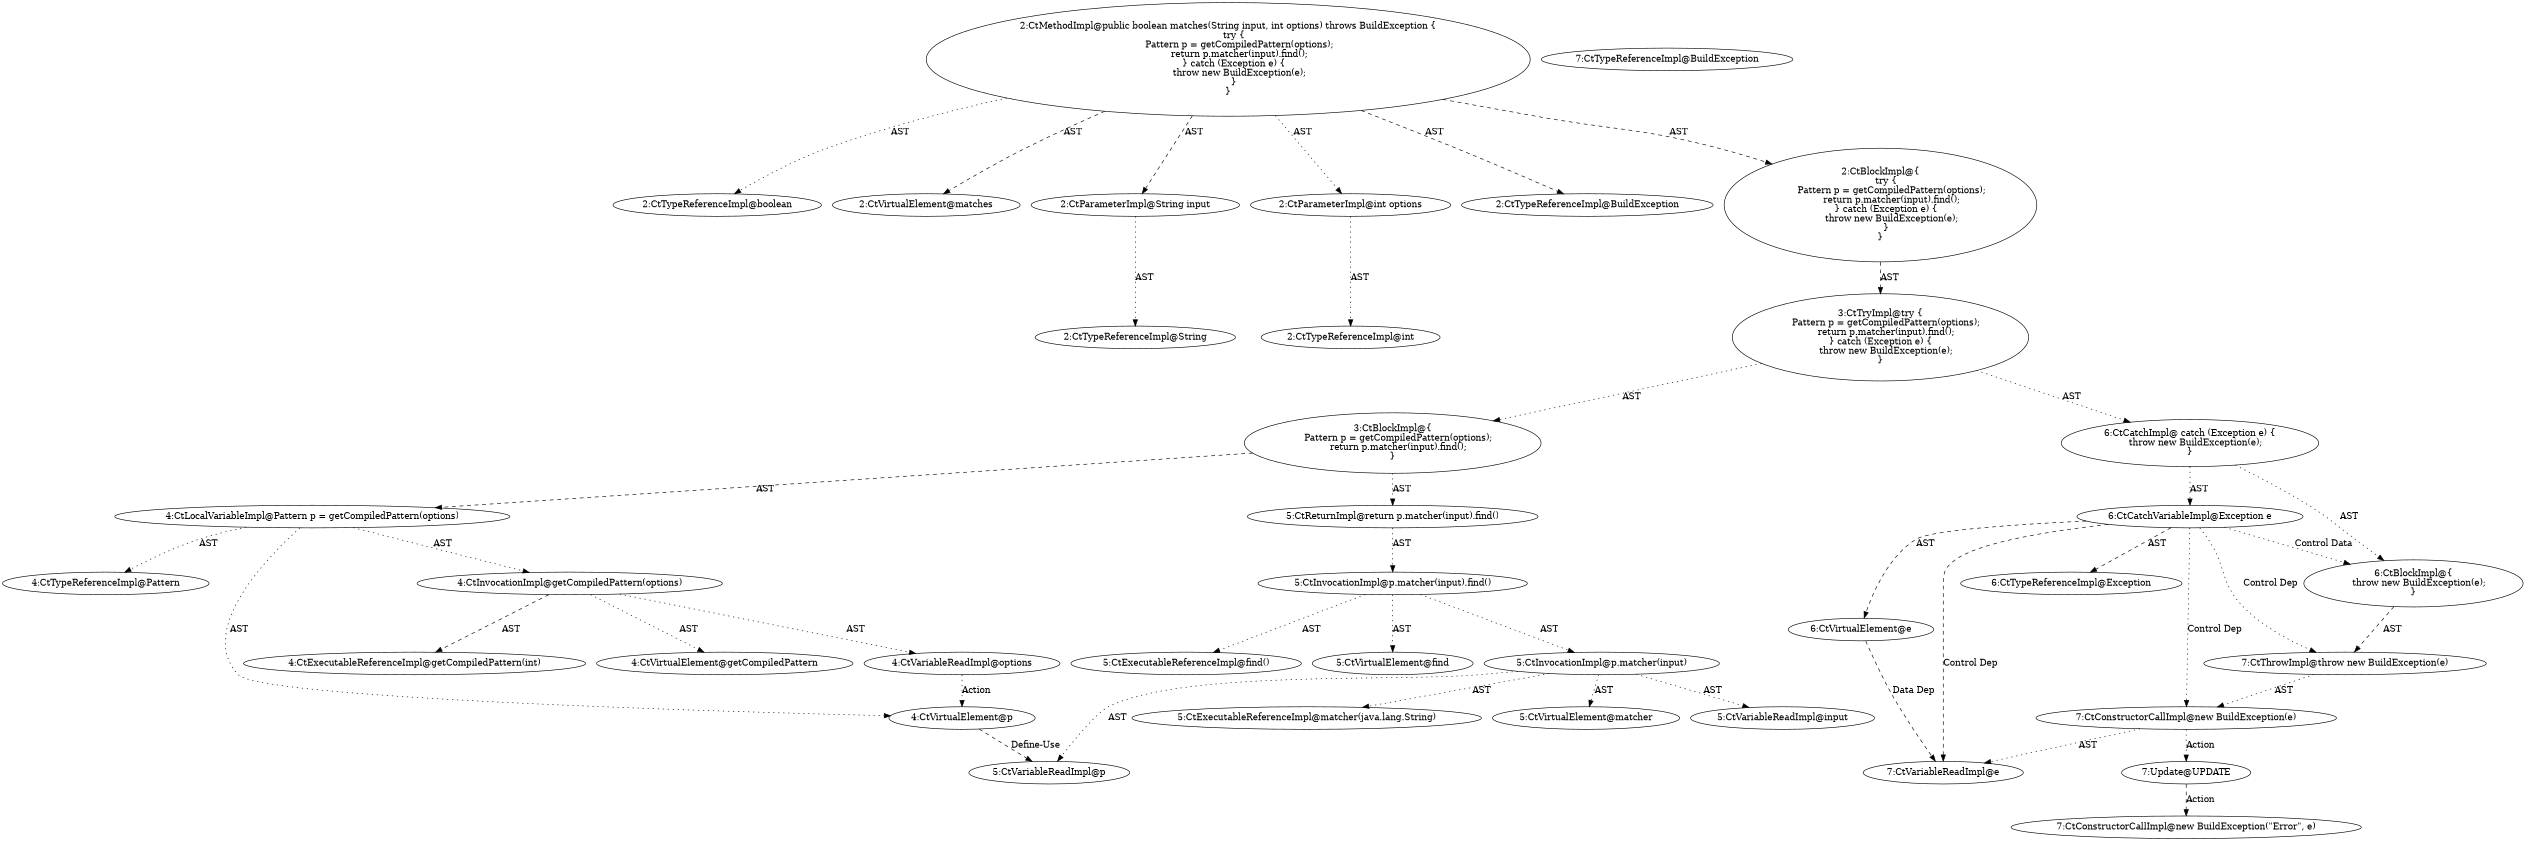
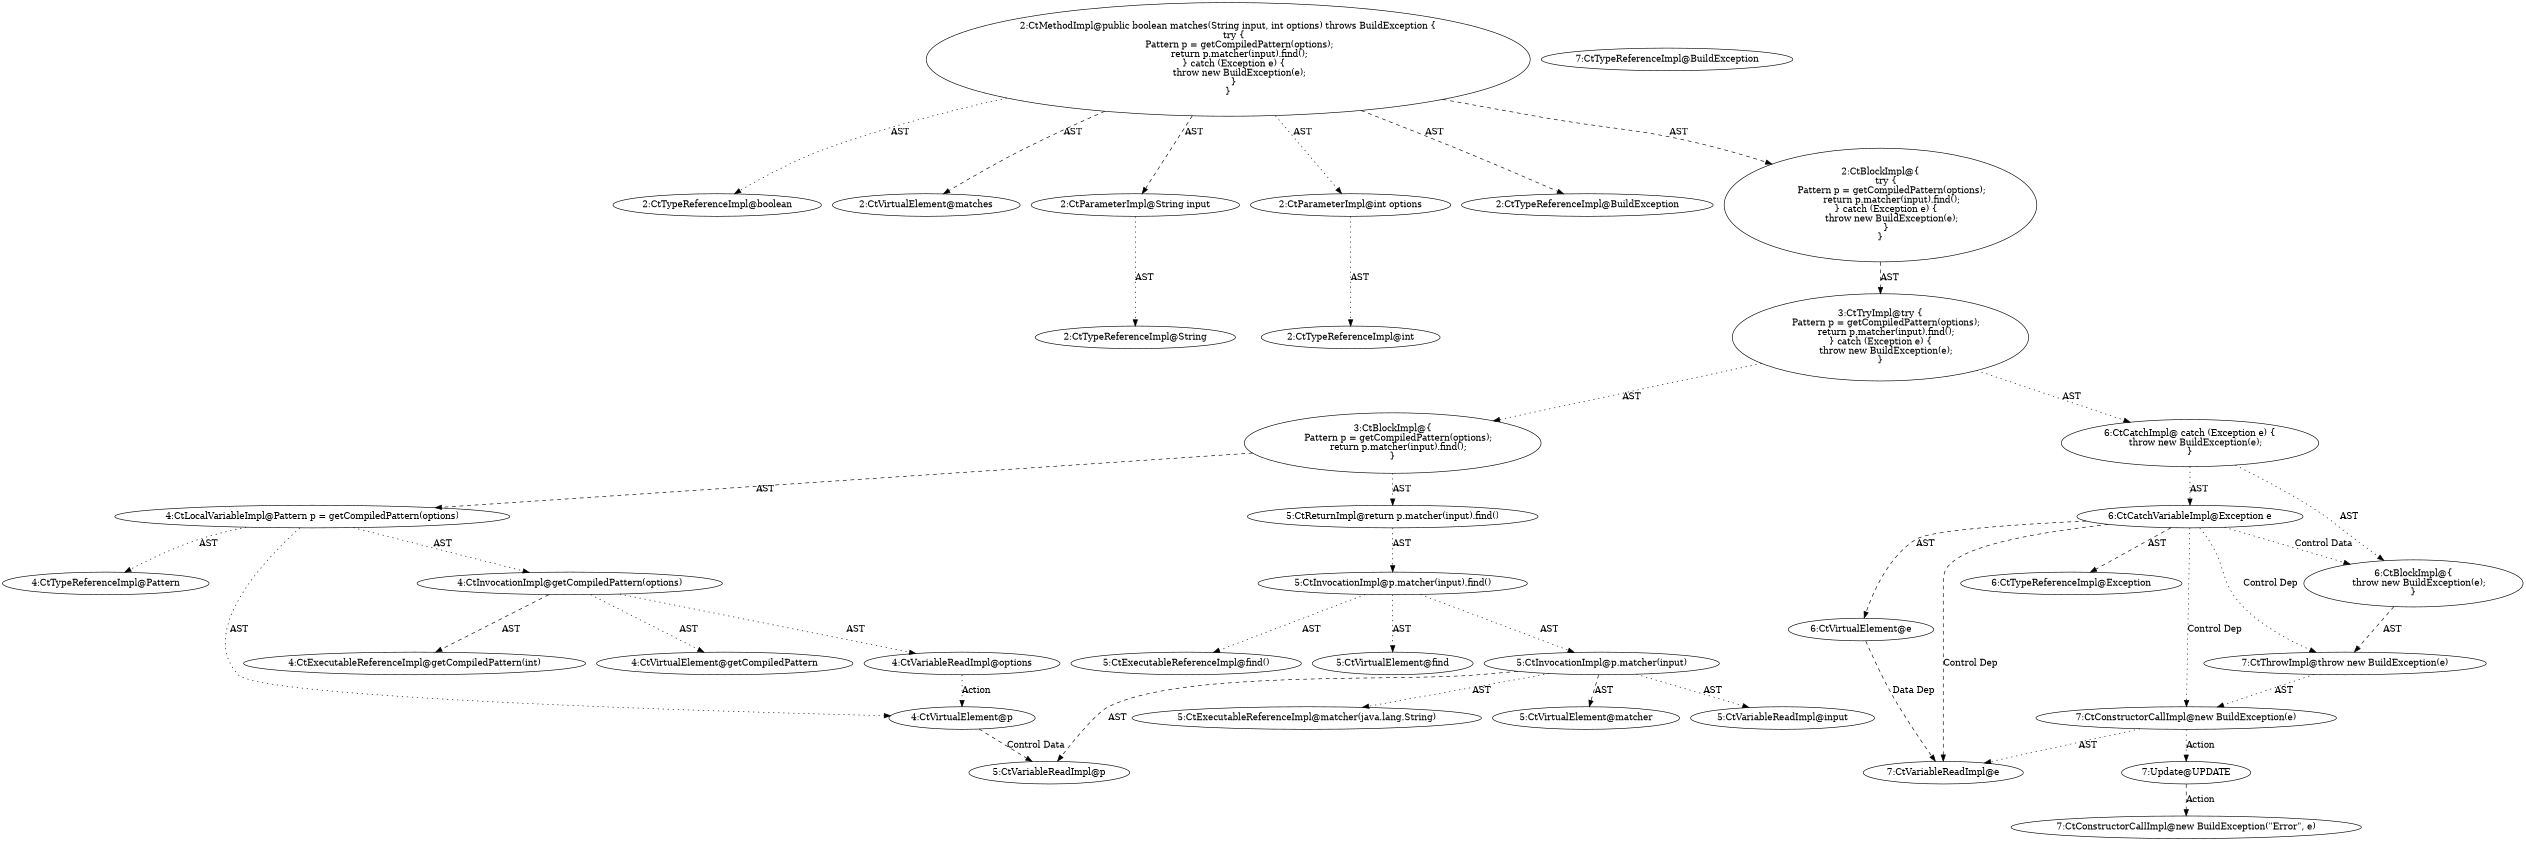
edge "5:CtInvocationImpl@p.matcher(input)" -> "5:CtVariableReadImpl@p": style dotted -> dashed
edge "5:CtInvocationImpl@p.matcher(input)" -> "5:CtVirtualElement@matcher": style dotted -> dashed
edge "4:CtVirtualElement@p" -> "5:CtVariableReadImpl@p": label "Define-Use" -> "Control Data"
